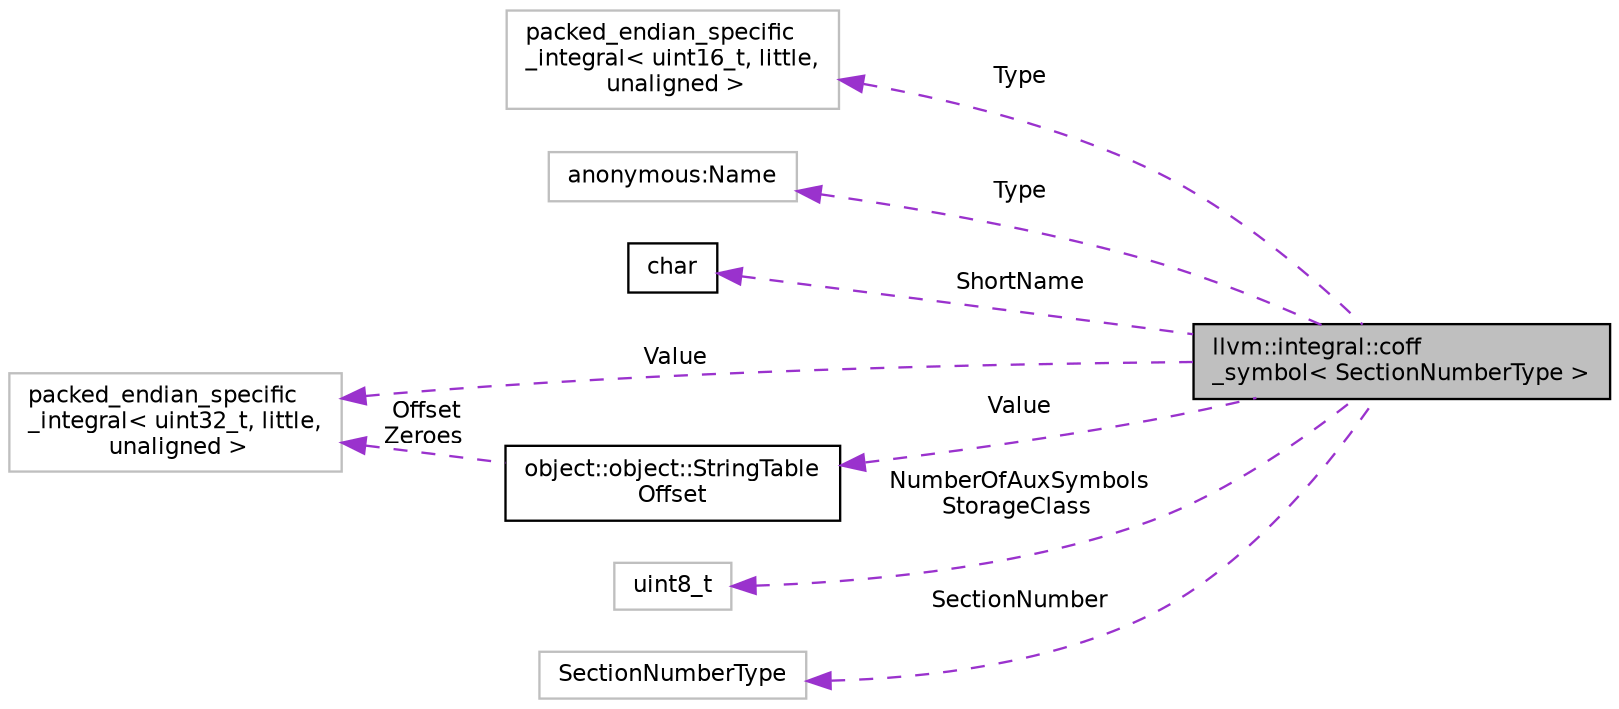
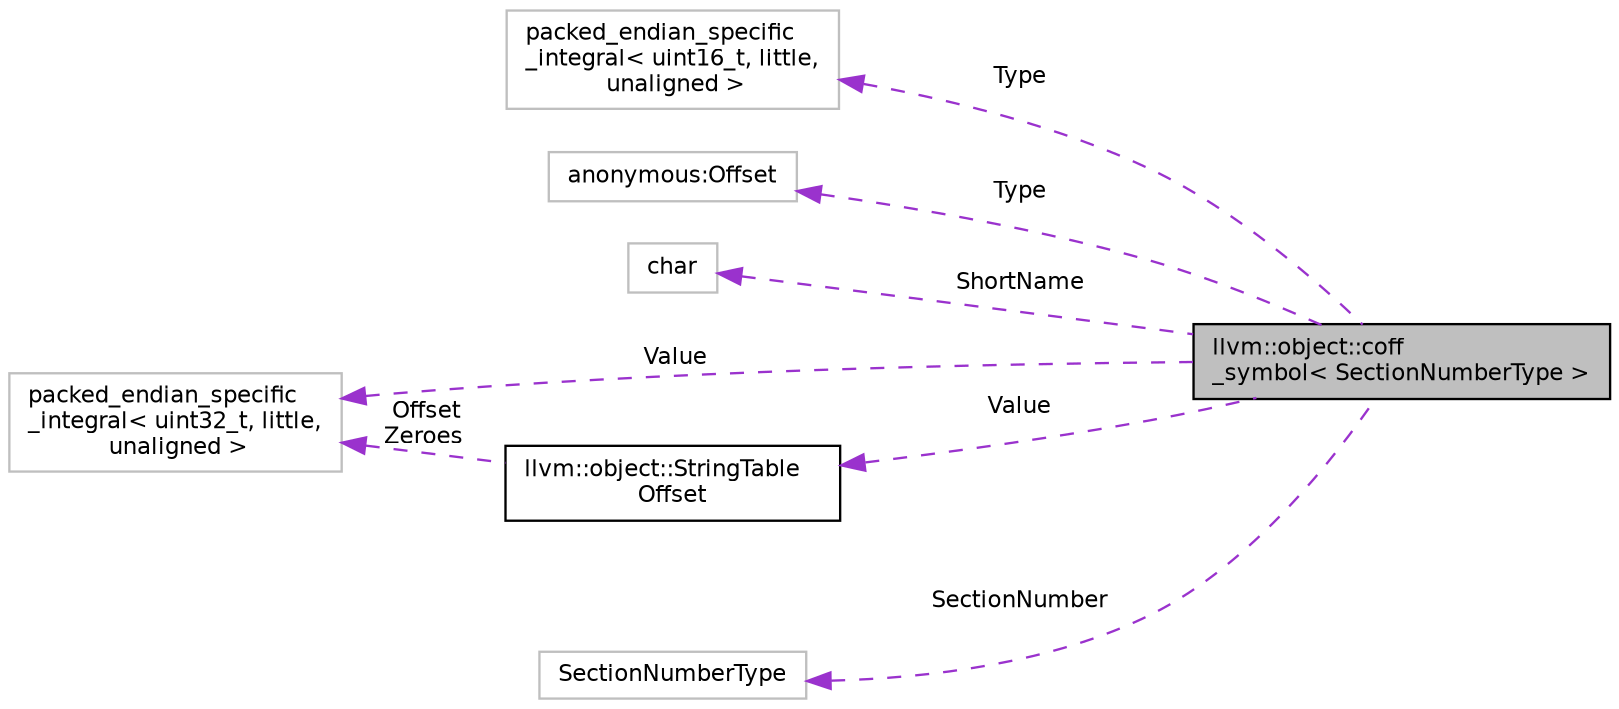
node "anonymous:Name": label "anonymous:Name" -> "anonymous:Offset"
node "char": color black -> grey75
node "llvm::integral::coff _symbol< SectionNumberType >": label "llvm::integral::coff _symbol< SectionNumberType >" -> "llvm::object::coff _symbol< SectionNumberType >"
node "object::object::StringTable Offset": label "object::object::StringTable Offset" -> "llvm::object::StringTable Offset"
node "uint8_t": removed
